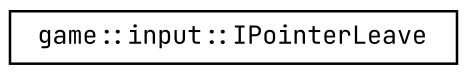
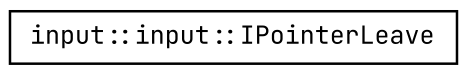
node "game::input::IPointerLeave": label "game::input::IPointerLeave" -> "input::input::IPointerLeave"
